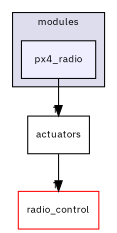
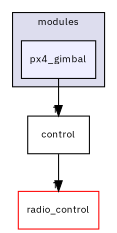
node "px4_radio": label "px4_radio" -> "px4_gimbal"
node "actuators": label "actuators" -> "control"
